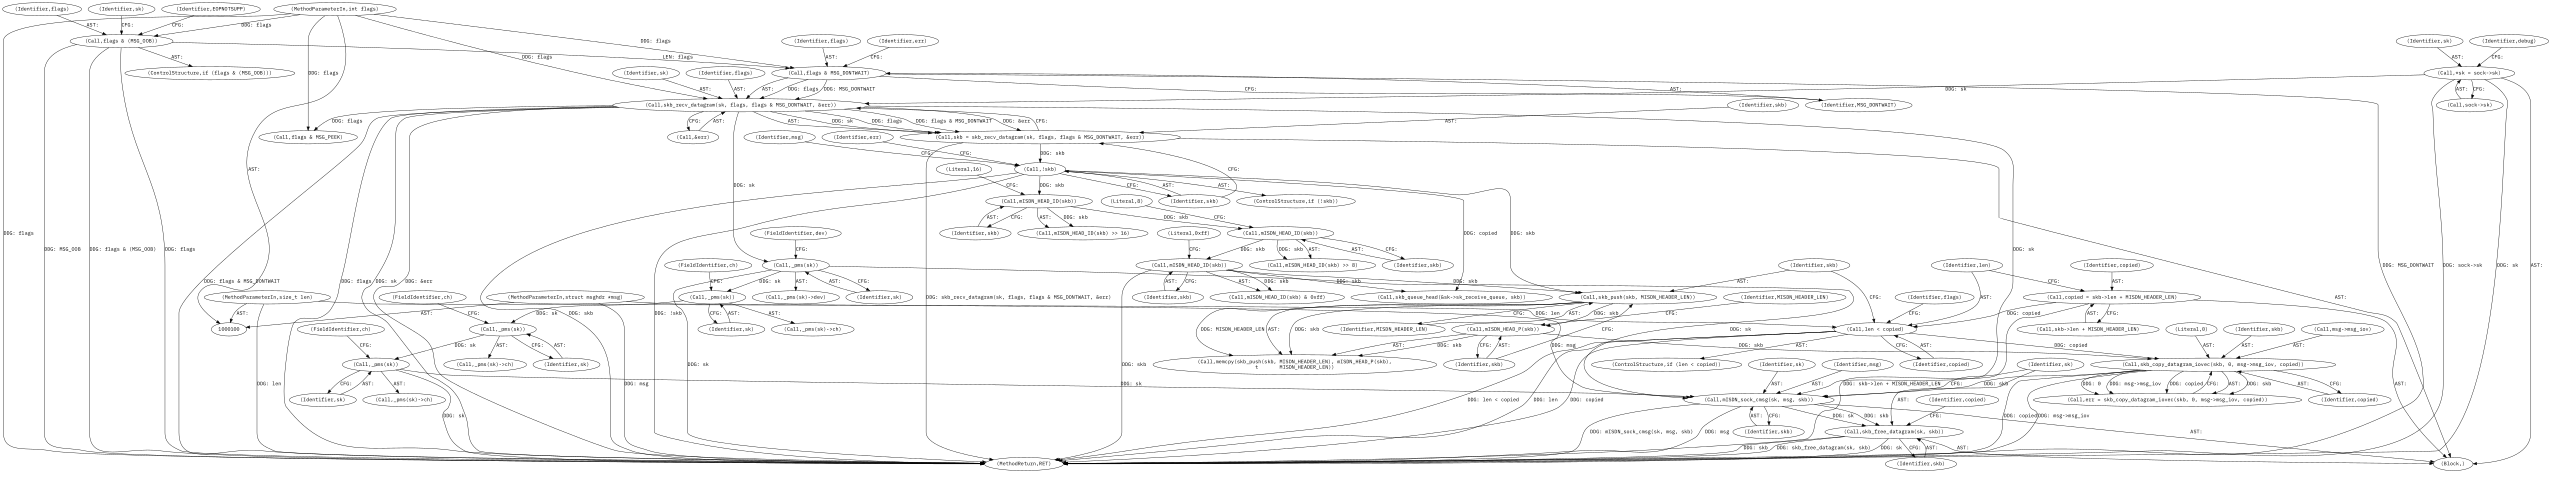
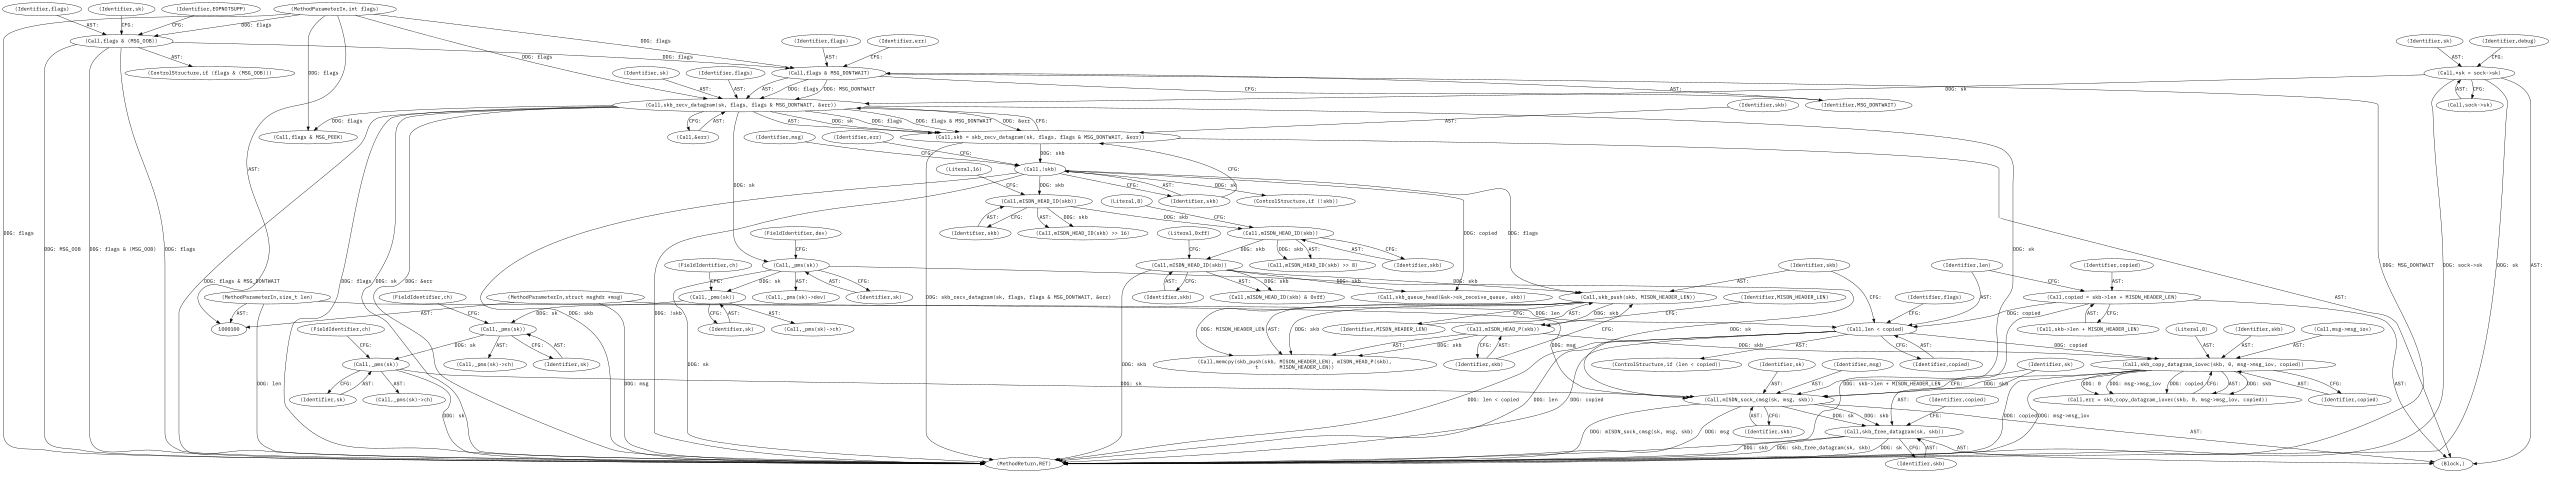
edge "(Call,flags & (MSG_OOB))" -> "(Call,flags & MSG_DONTWAIT)": label "LEN: flags" -> "DDG: flags"
edge "(Call,!skb)" -> "(ControlStructure,if (!skb))": label "AST: " -> "DDG: sk"
edge "(Call,!skb)" -> "(Call,skb_push(skb, MISDN_HEADER_LEN))": label "DDG: skb" -> "DDG: flags"
